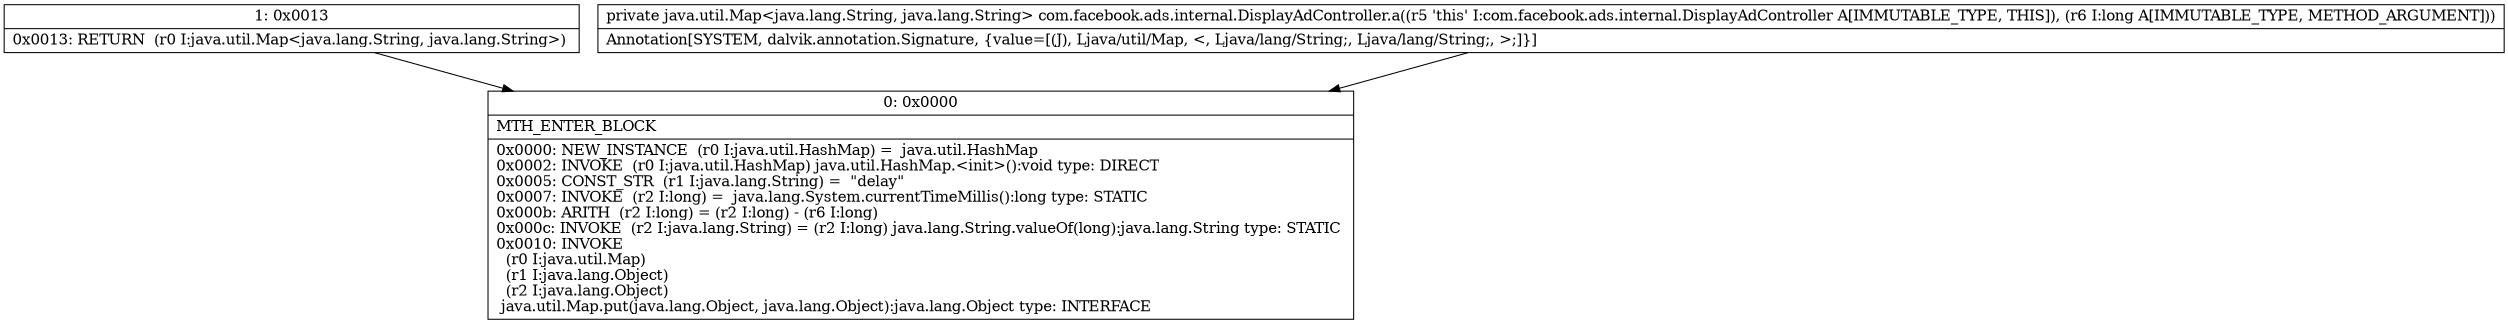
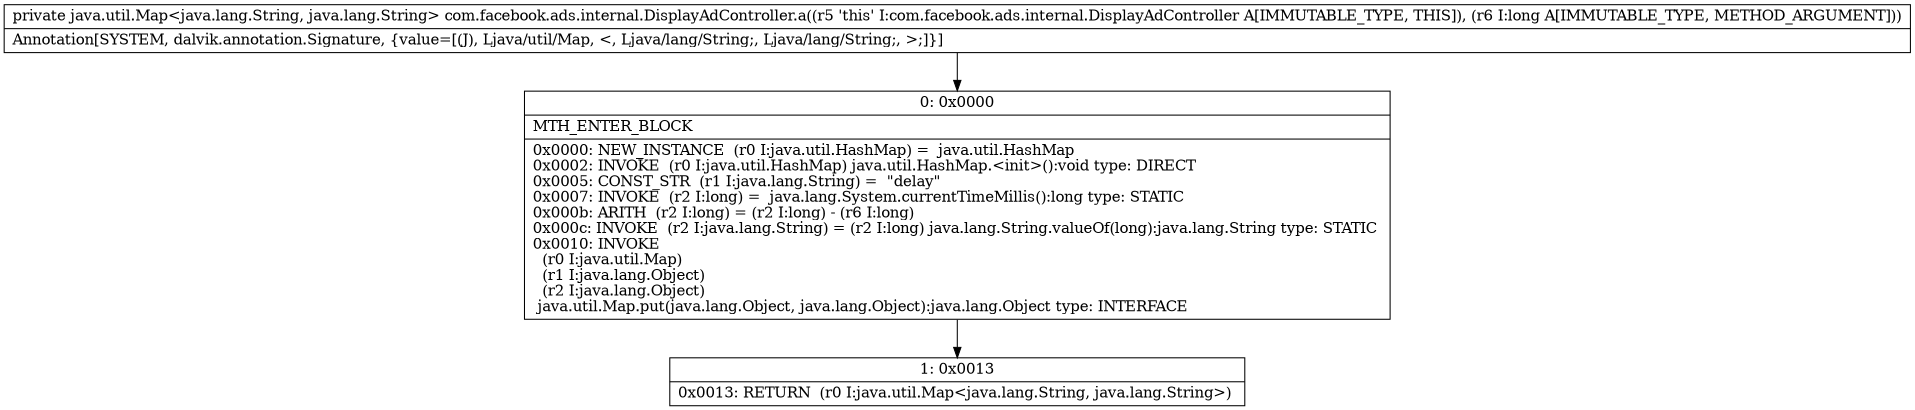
edge "1: 0x0013" -> "0: 0x0000": reversed
